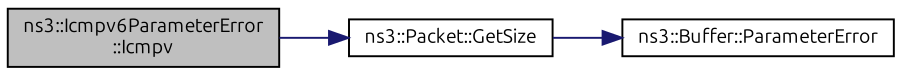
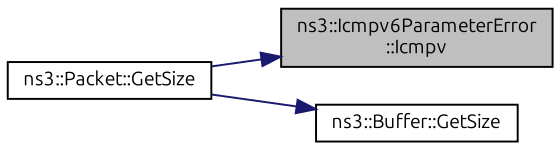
edge "ns3::Icmpv6ParameterError ::Icmpv" -> "ns3::Packet::GetSize": reversed
node "ns3::Buffer::ParameterError": label "ns3::Buffer::ParameterError" -> "ns3::Buffer::GetSize"
